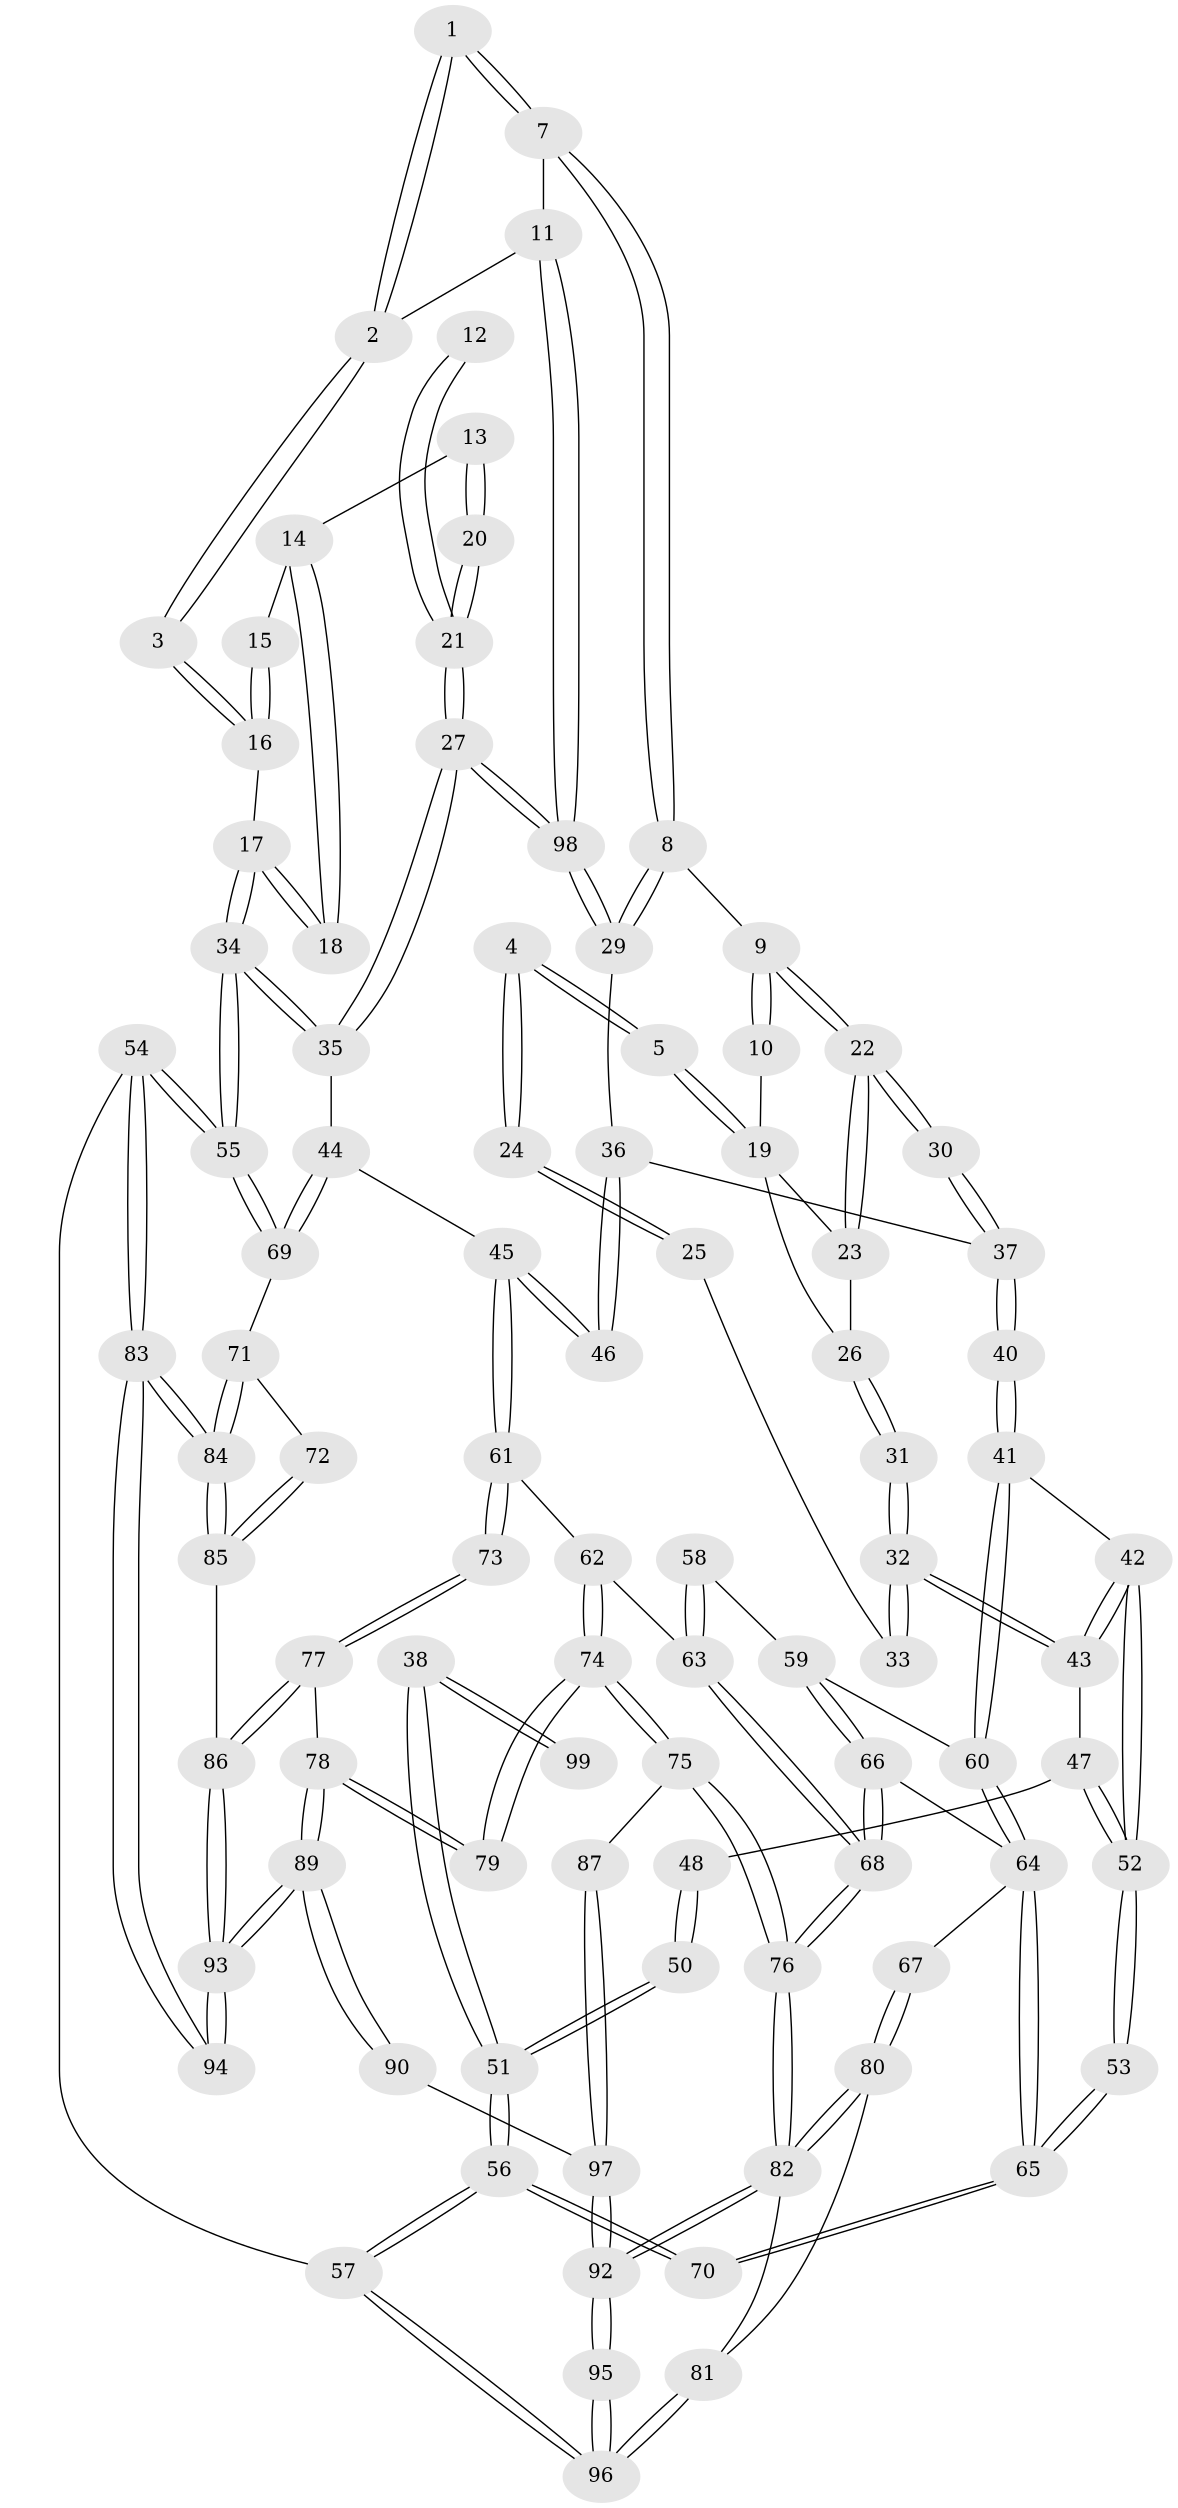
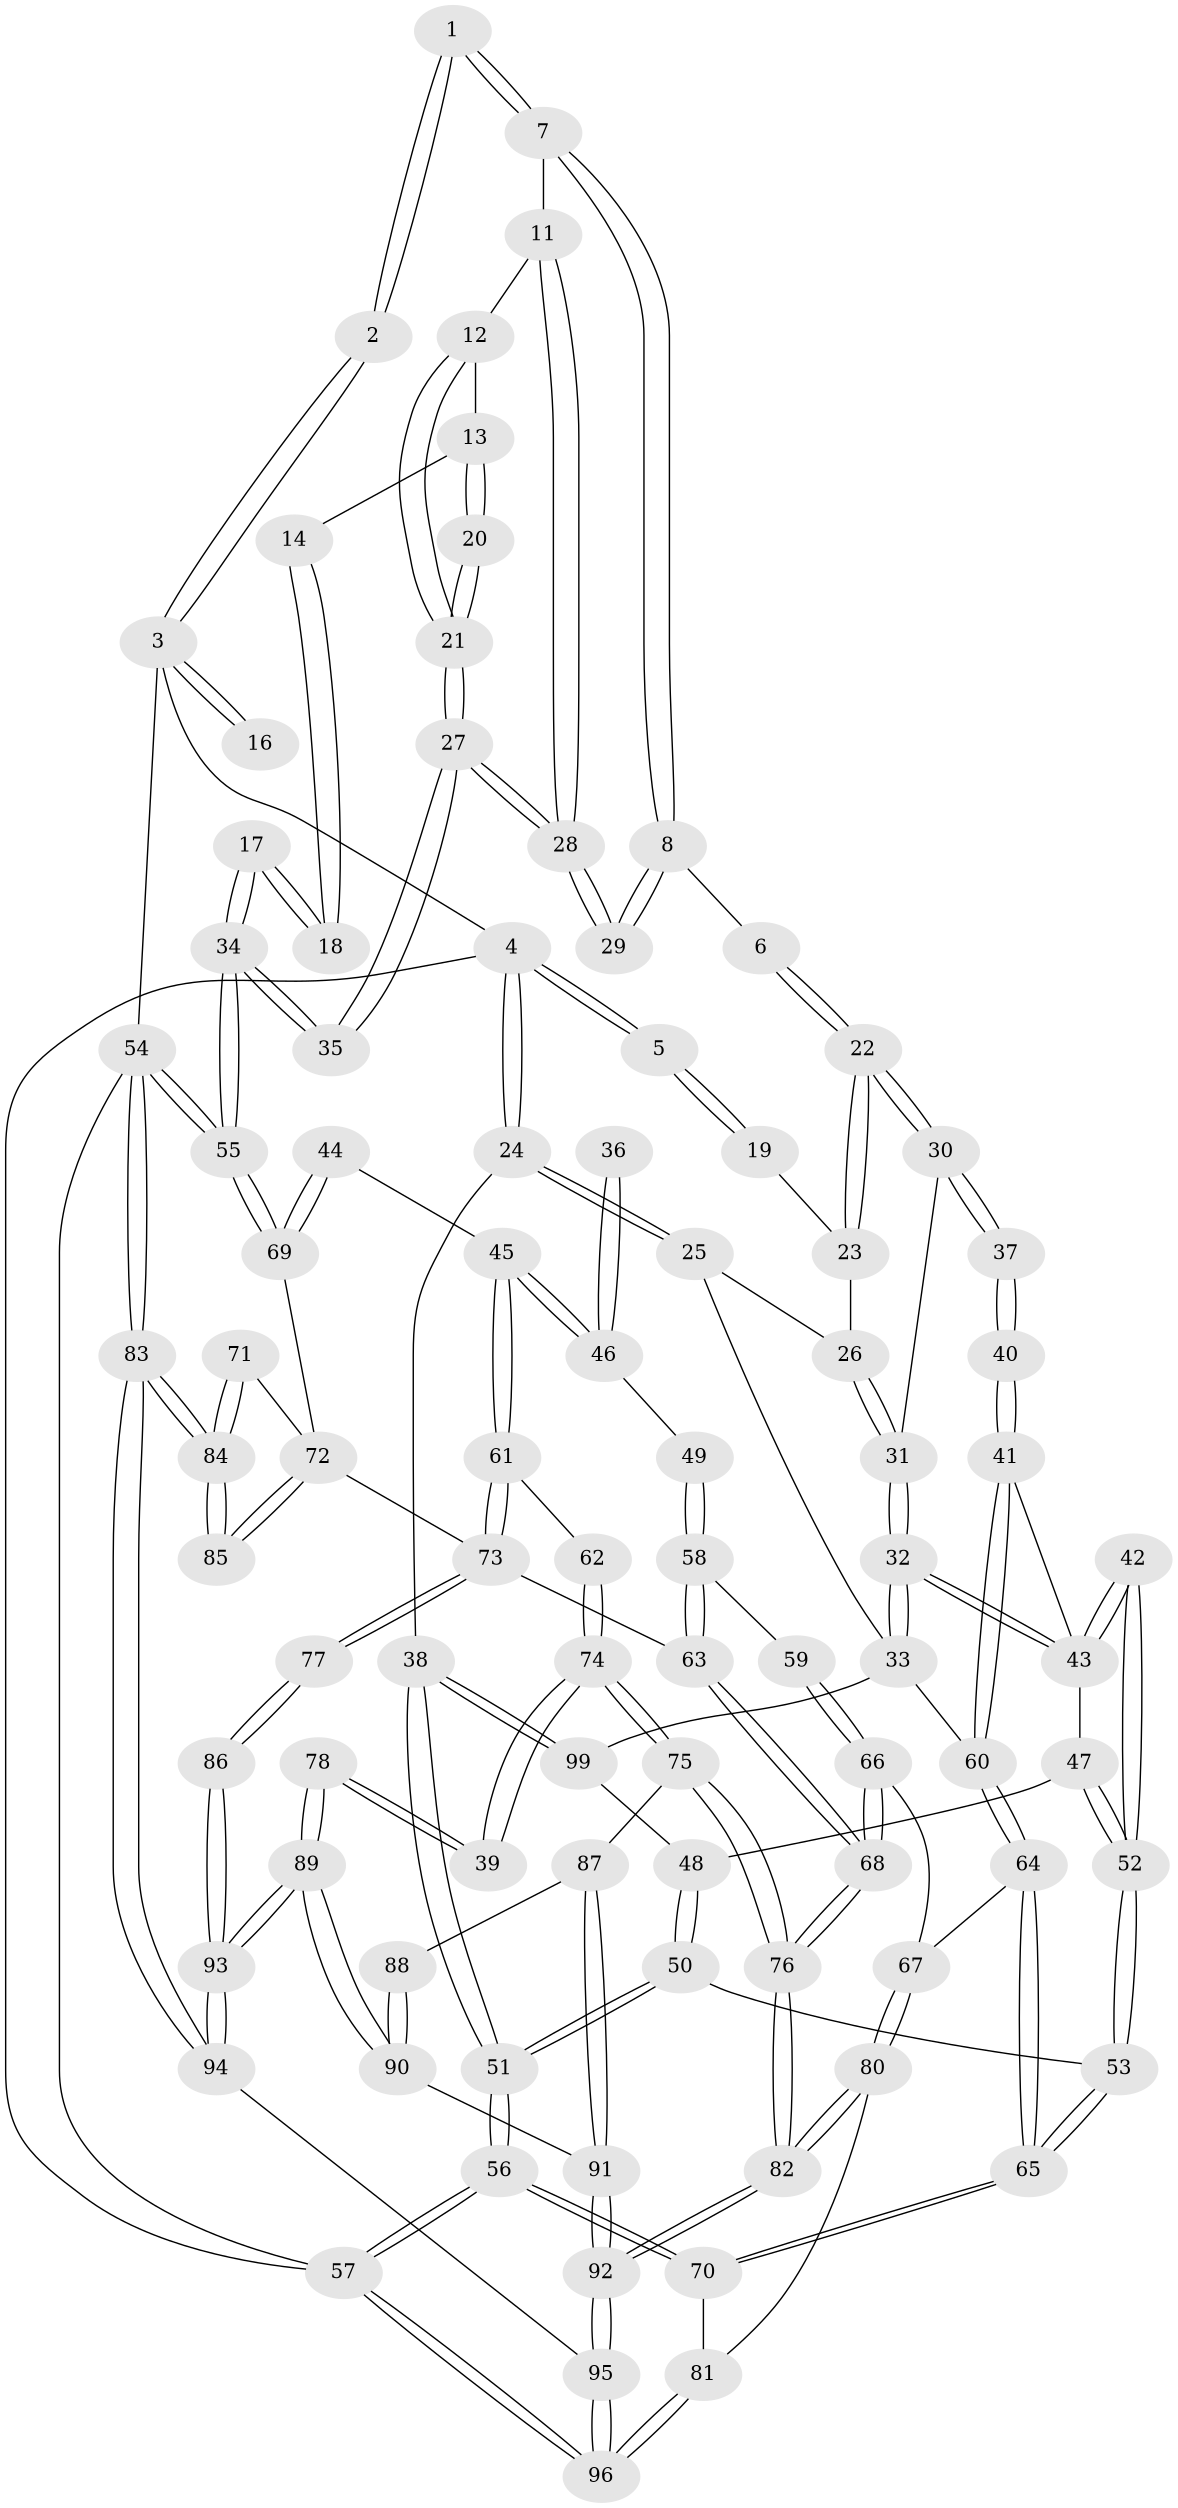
edge "11" -- "2": now "11" -- "12"
edge "12" -- "13": added
node "15": removed
edge "16" -- "17": removed
edge "3" -- "4": added
edge "3" -- "54": added
node "98": label "98" -> "28"
node "9": label "9" -> "6"
edge "29" -- "36": removed
node "10": removed
edge "35" -- "44": removed
edge "36" -- "37": removed
edge "19" -- "26": now "25" -- "26"
edge "69" -- "71": now "69" -- "72"
edge "30" -- "31": added
edge "24" -- "38": added
node "49": added
edge "72" -- "73": added
edge "41" -- "42": now "41" -- "43"
edge "4" -- "57": added
edge "62" -- "63": now "73" -- "63"
edge "85" -- "86": removed
edge "33" -- "99": added
edge "77" -- "78": removed
edge "59" -- "60": now "33" -- "60"
edge "99" -- "48": added
edge "66" -- "64": now "66" -- "67"
node "79": label "79" -> "39"
node "88": added
edge "50" -- "53": added
node "97": label "97" -> "91"
edge "94" -- "95": added
edge "82" -- "81": now "70" -- "81"
